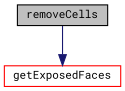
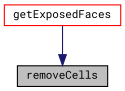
edge "removeCells" -> "getExposedFaces": reversed
